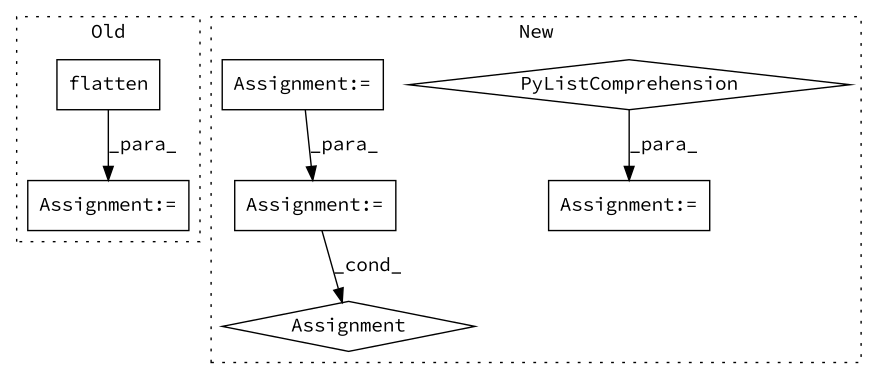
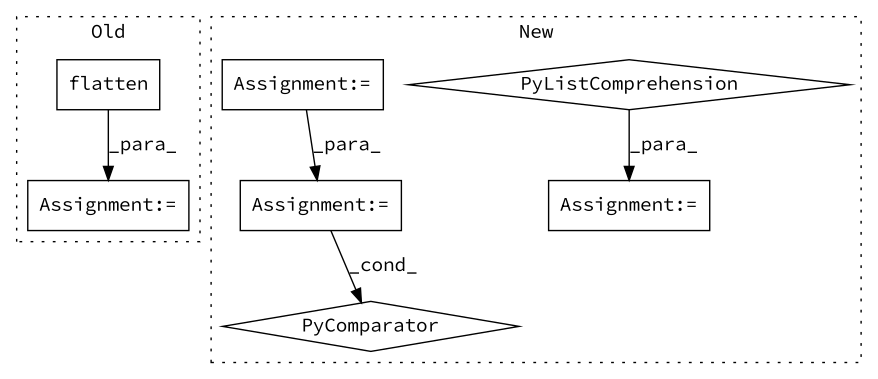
node "Assignment": label "Assignment" -> "PyComparator"
